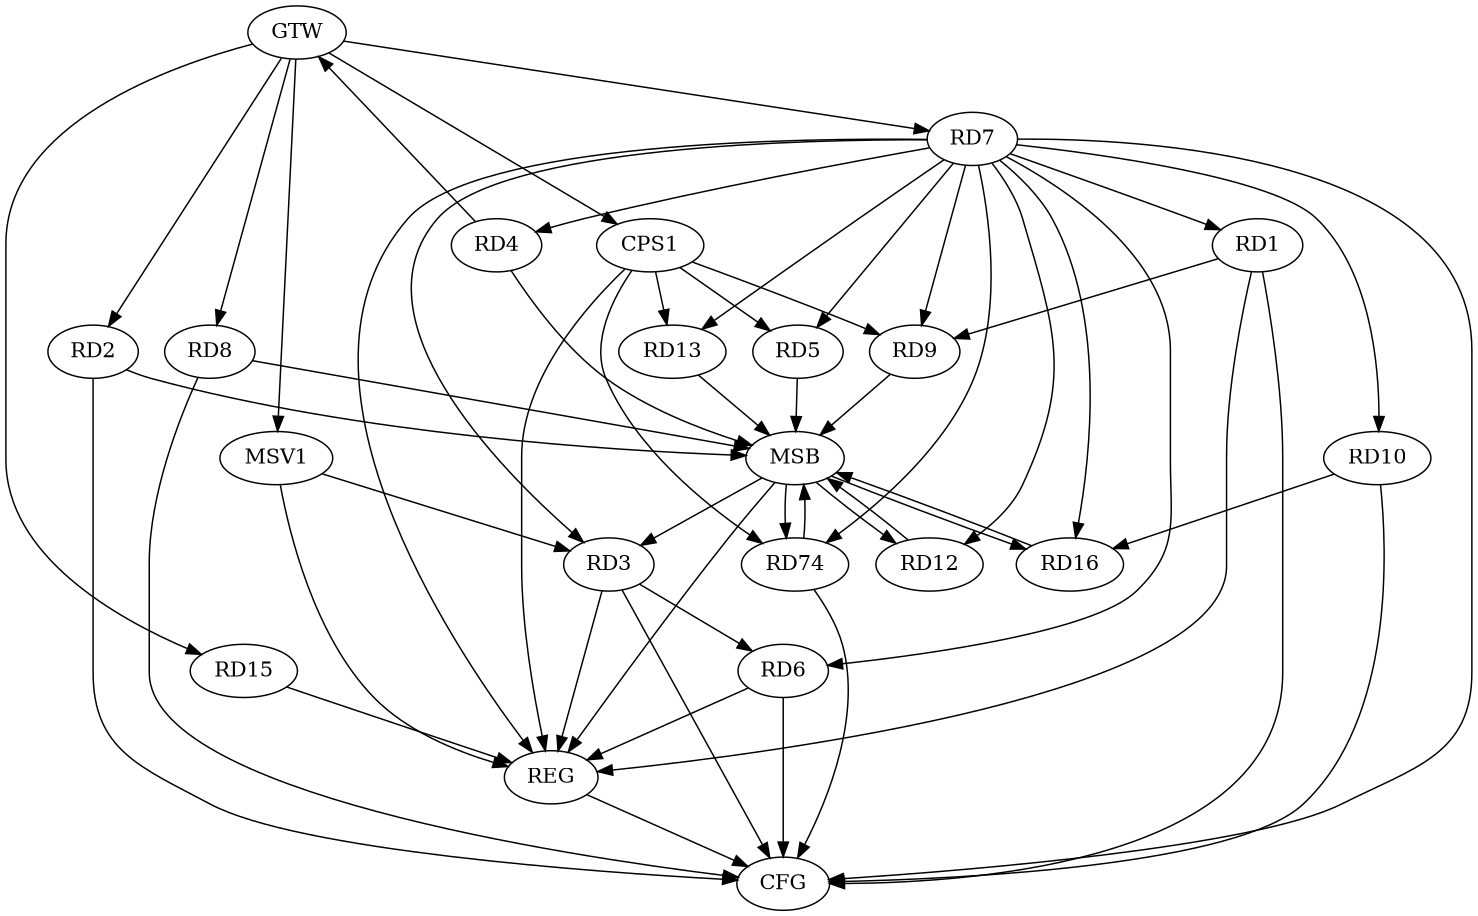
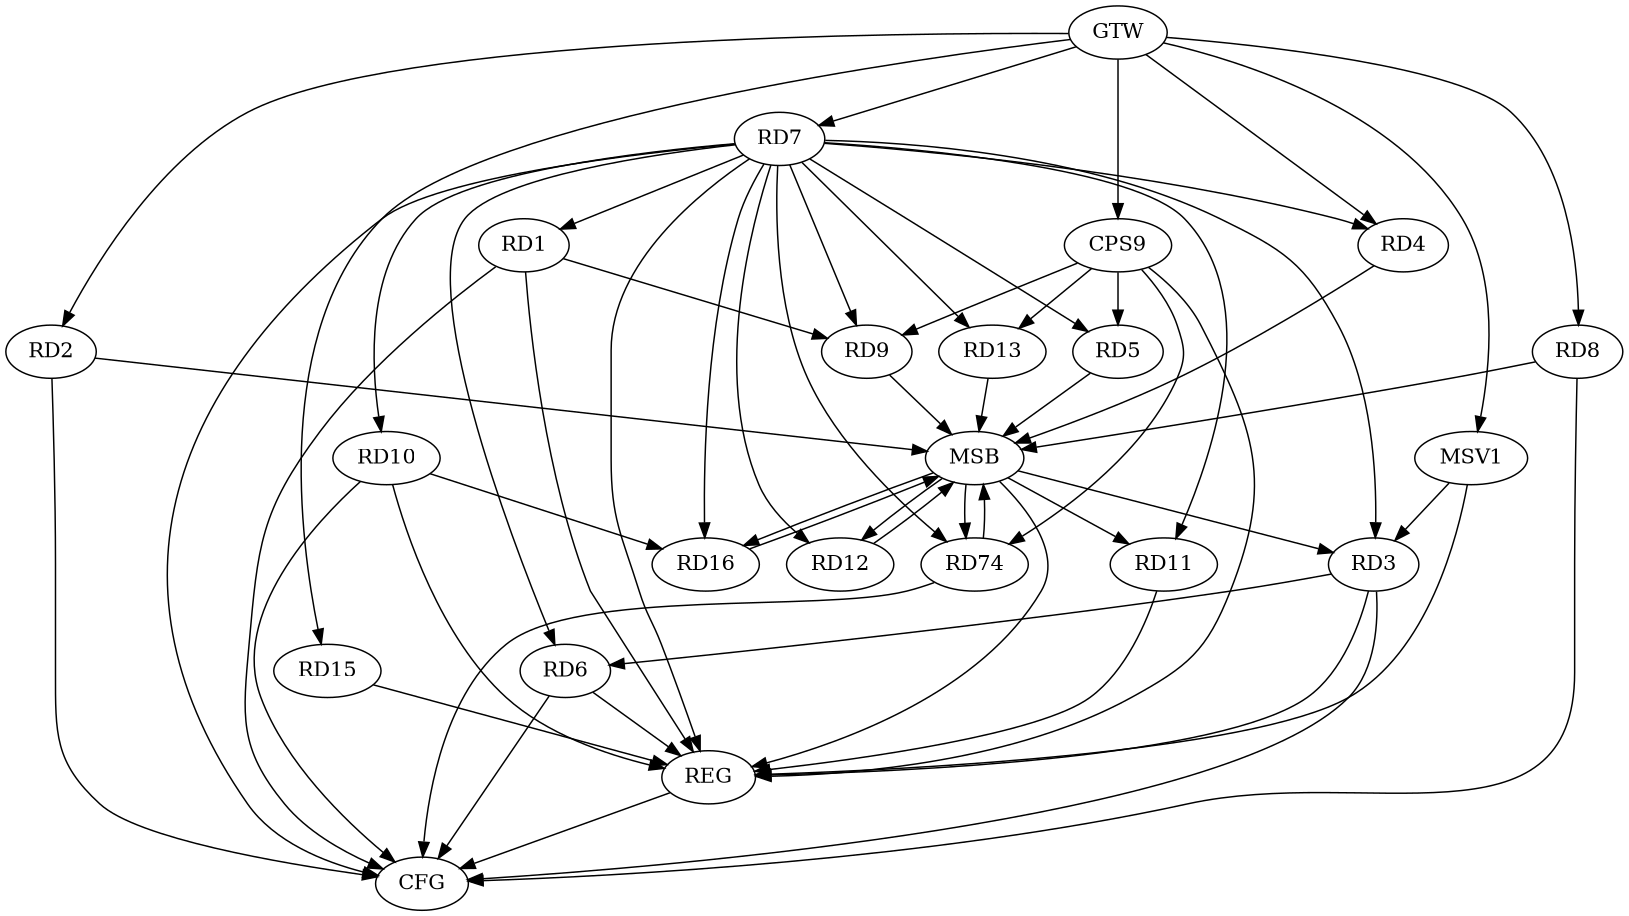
edge "RD4" -> "GTW": reversed
node "CPS1": label "CPS1" -> "CPS9"
node "RD11": added
edge "RD10" -> "REG": added
